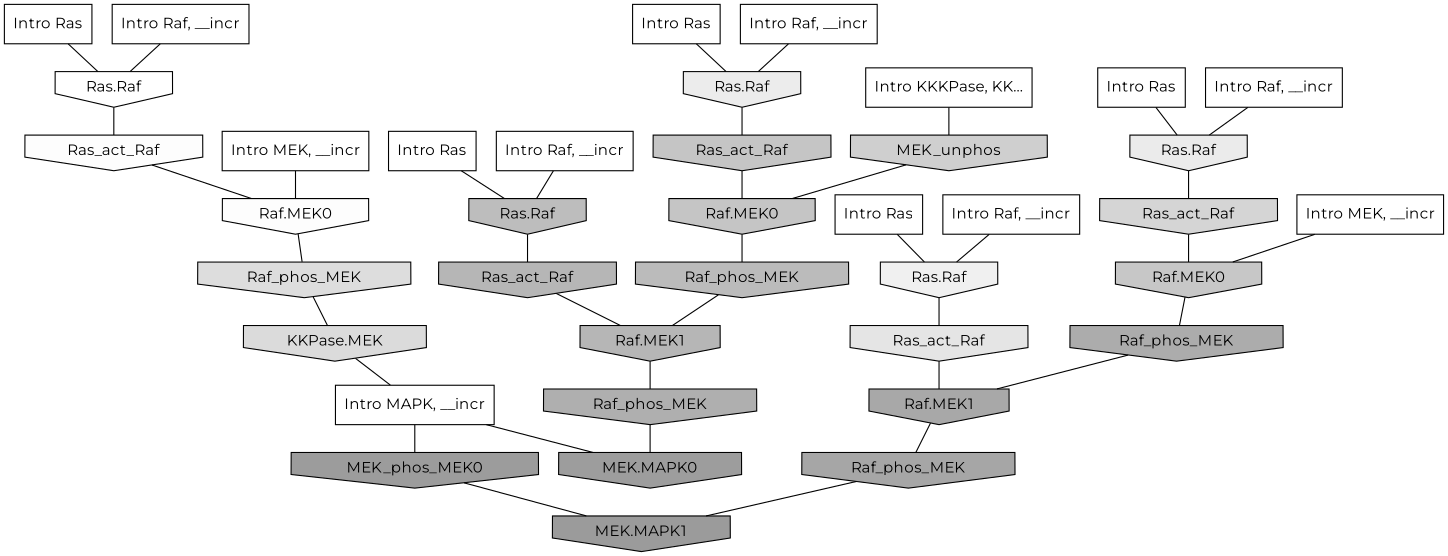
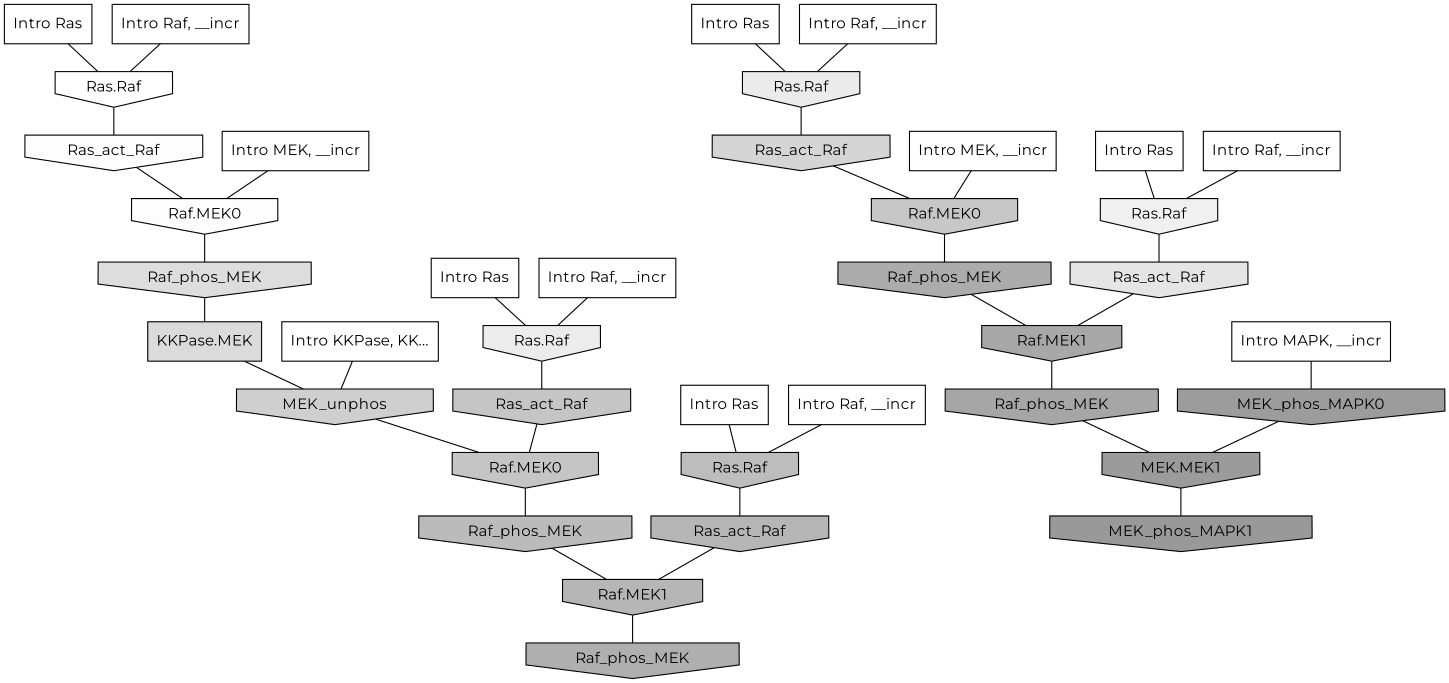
node "Intro KKKPase, KK...": label "Intro KKKPase, KK..." -> "Intro KKPase, KK..."
node "KKPase.MEK": shape invhouse -> box
edge "KKPase.MEK" -- "Intro MAPK, __incr": now "KKPase.MEK" -- "MEK_unphos"
node "MEK_phos_MEK0": label "MEK_phos_MEK0" -> "MEK_phos_MAPK0"
node "MEK.MAPK0": removed
node "MEK.MAPK1": label "MEK.MAPK1" -> "MEK.MEK1"
node "MEK_phos_MAPK1": added
